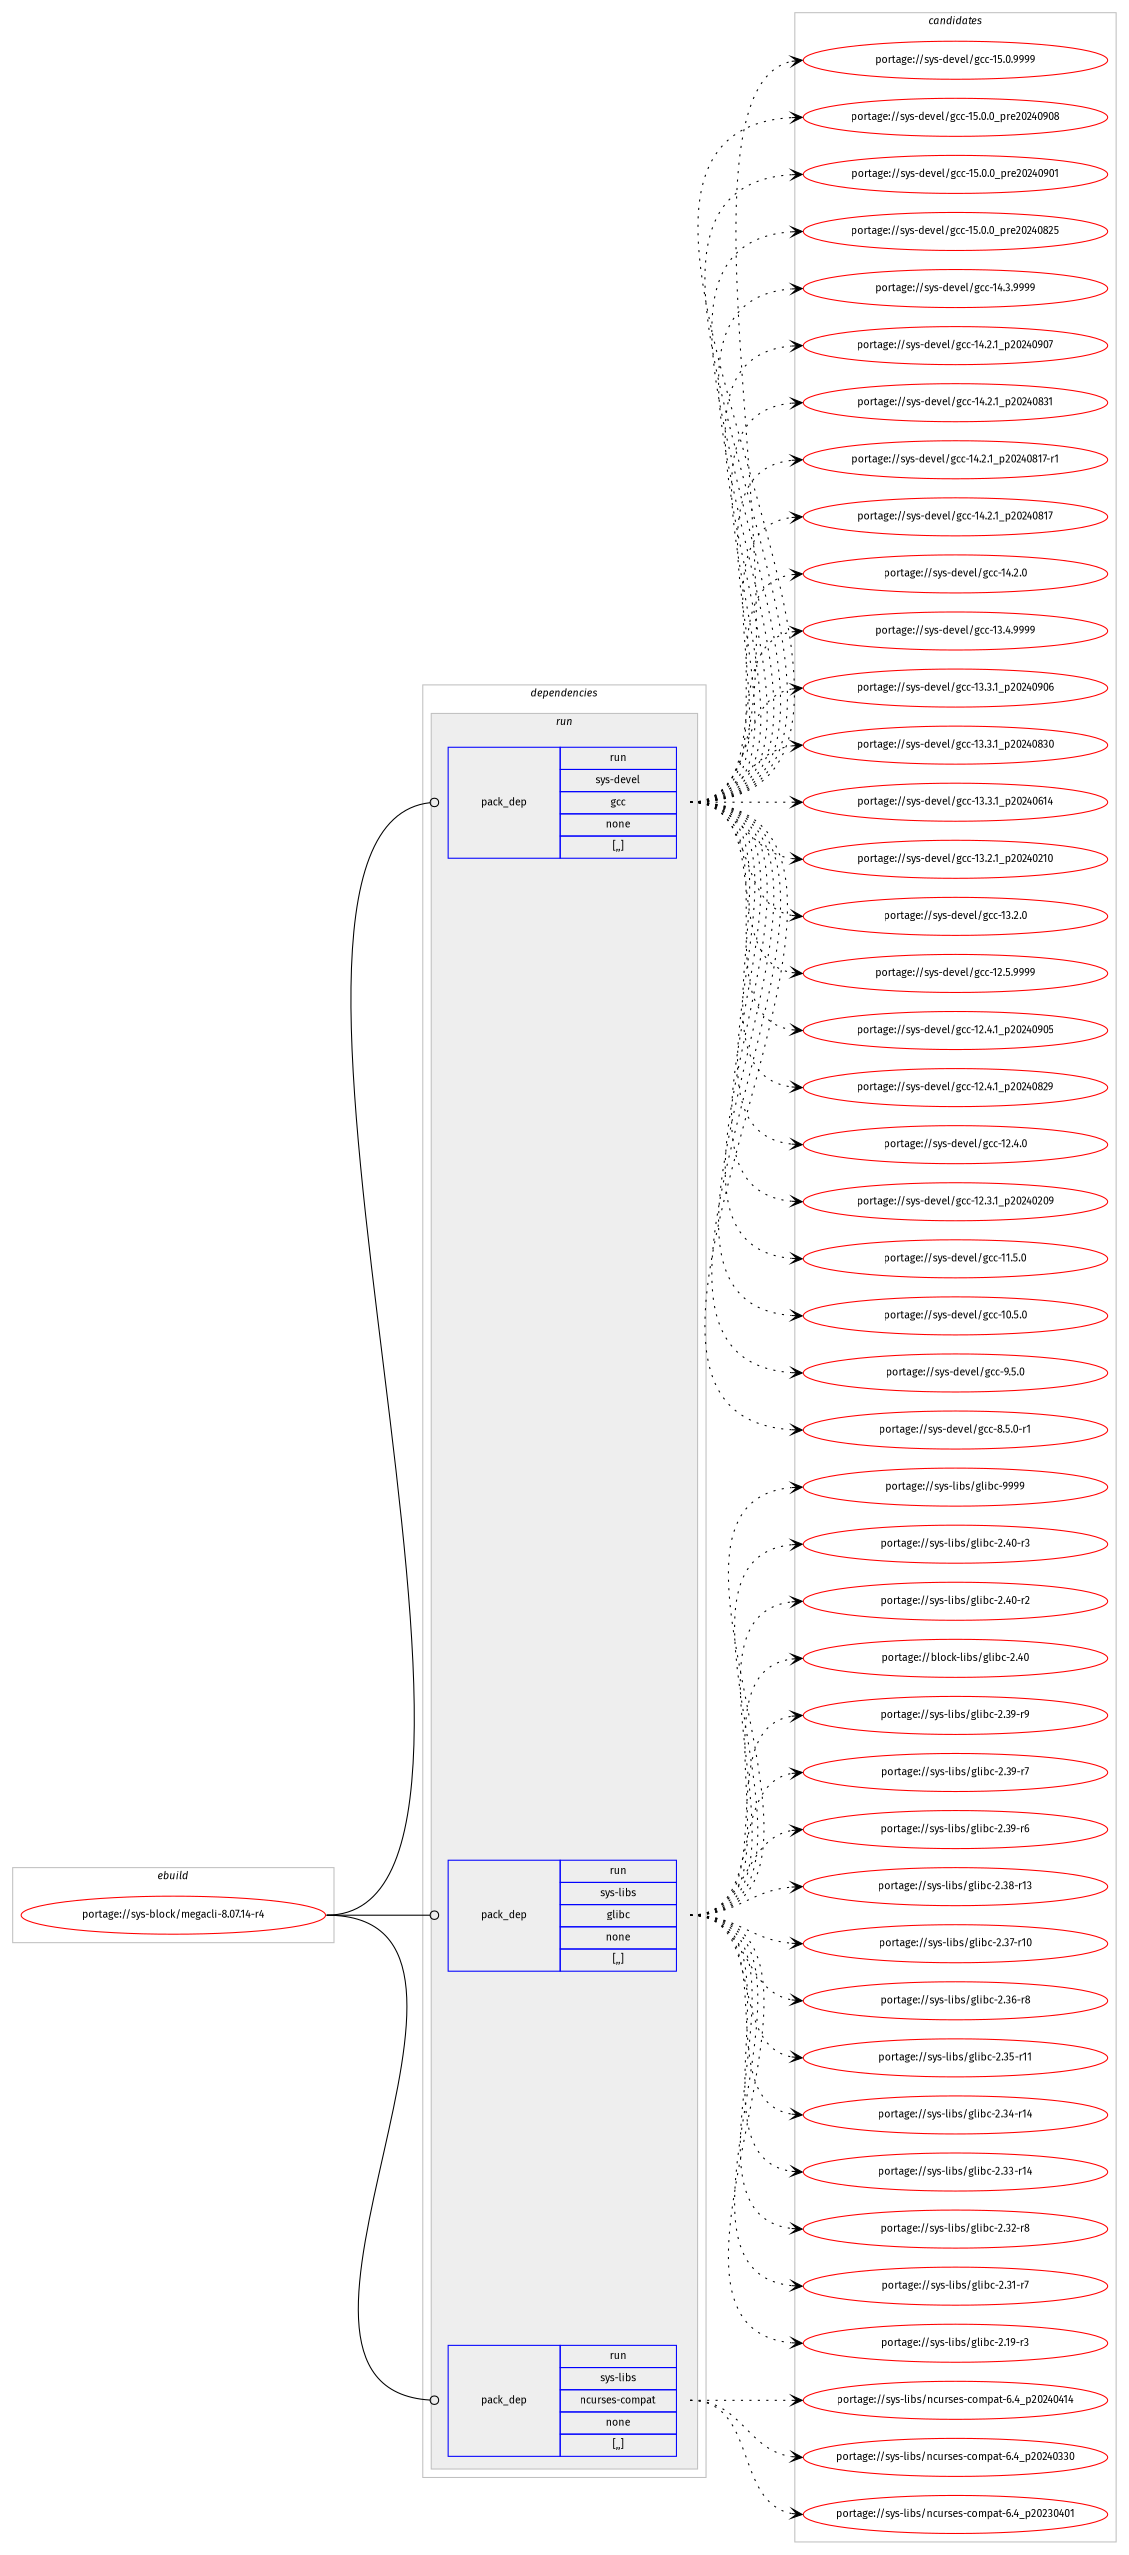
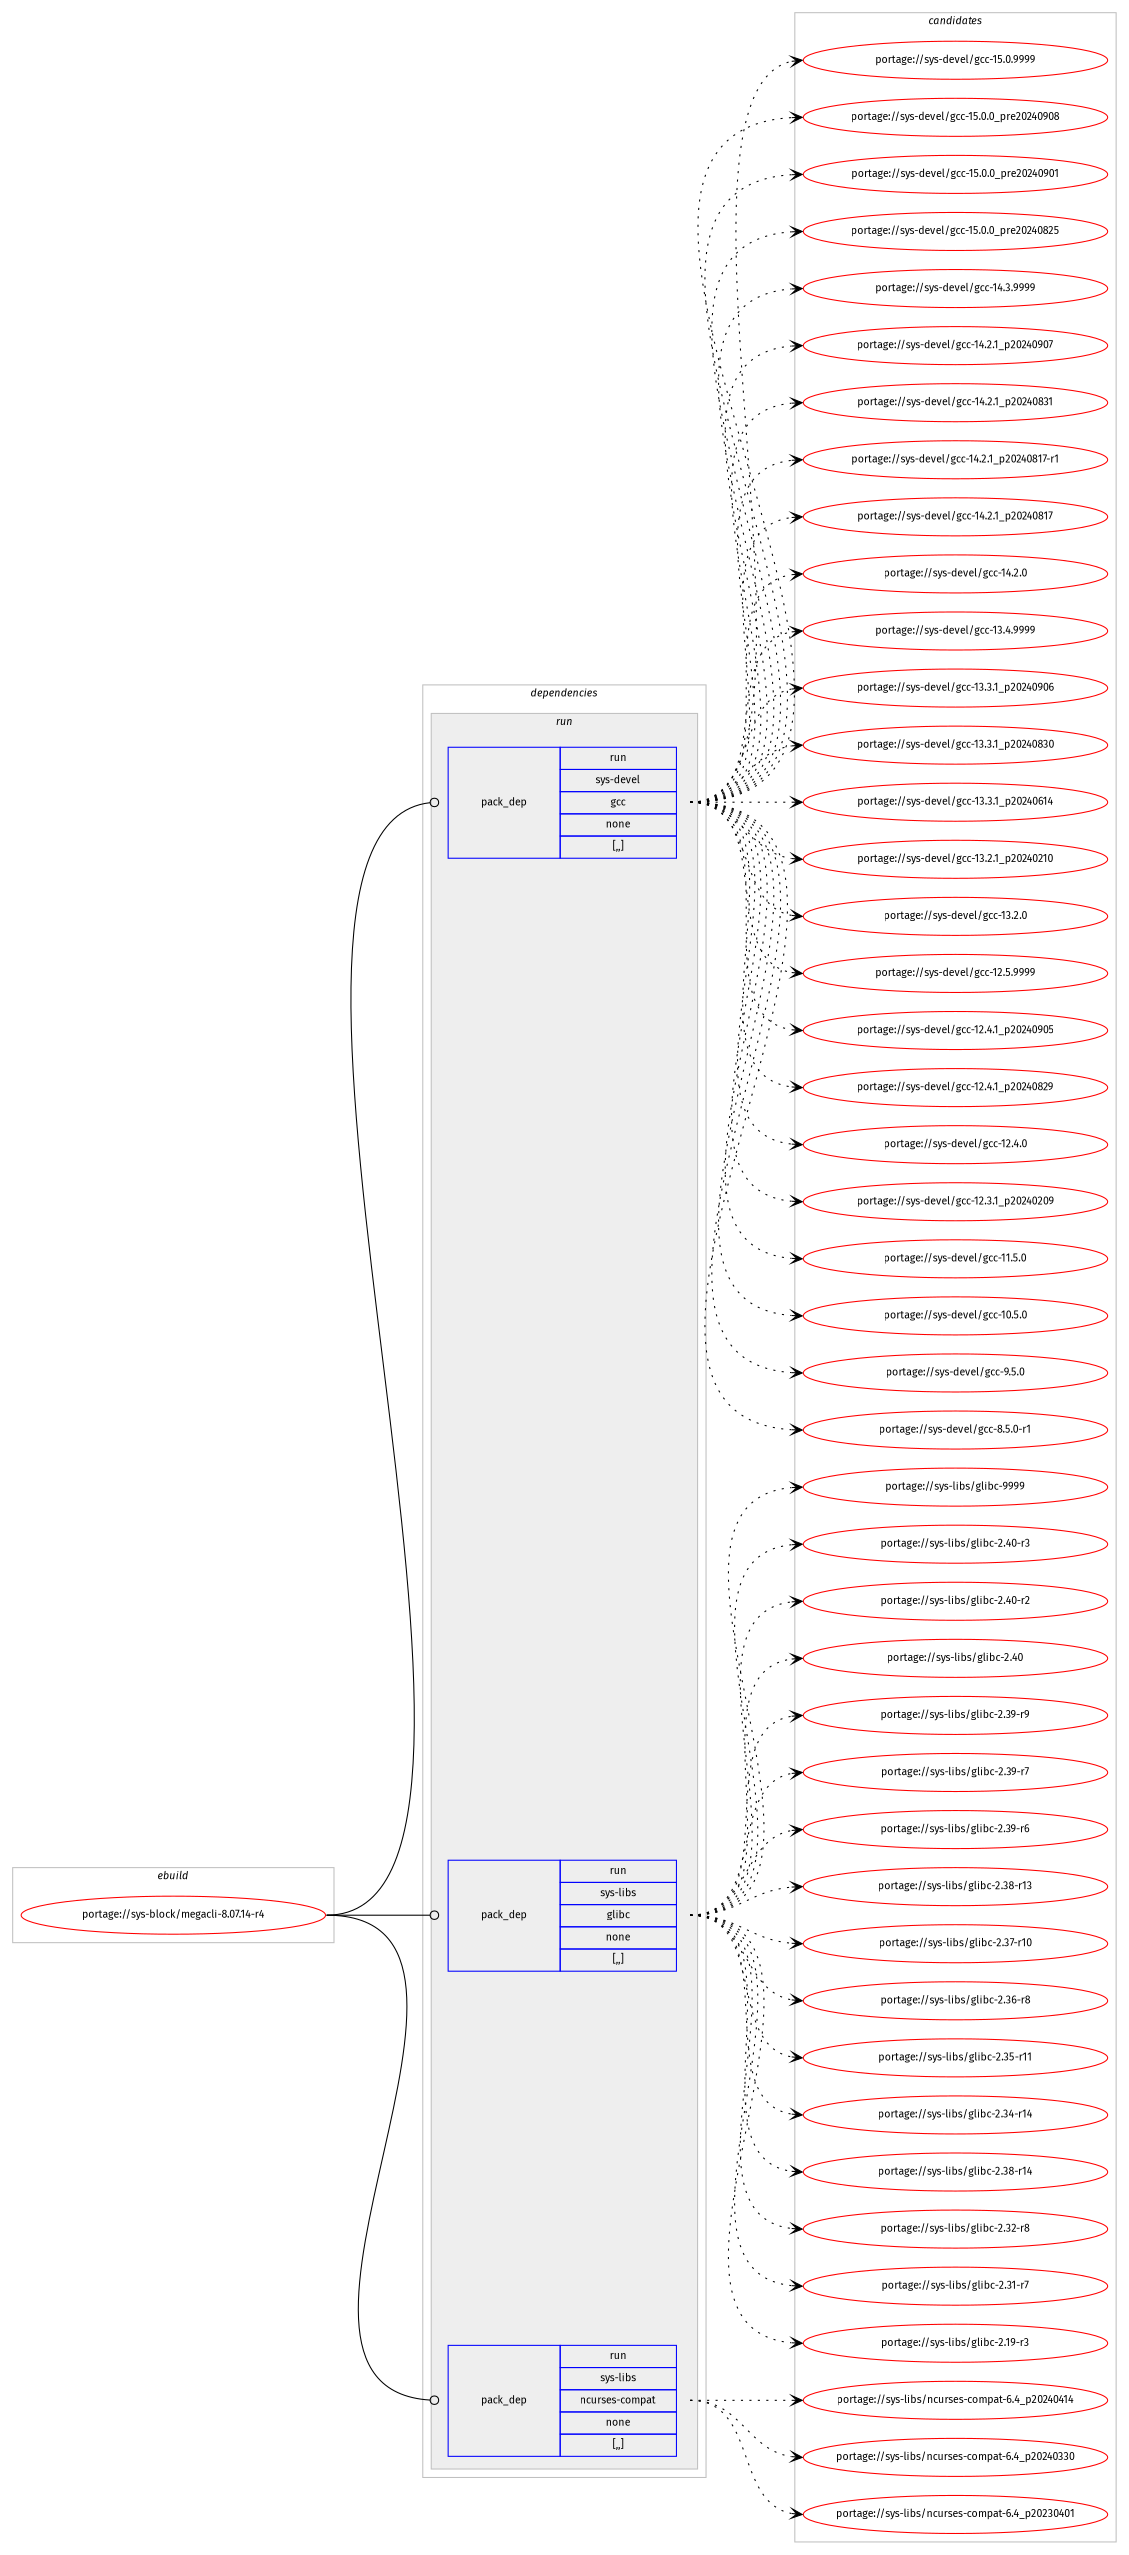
node "portage://block-libs/glibc-2.40": label "portage://block-libs/glibc-2.40" -> "portage://sys-libs/glibc-2.40"
node "portage://sys-libs/glibc-2.33-r14": label "portage://sys-libs/glibc-2.33-r14" -> "portage://sys-libs/glibc-2.38-r14"
